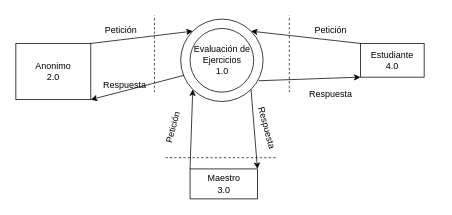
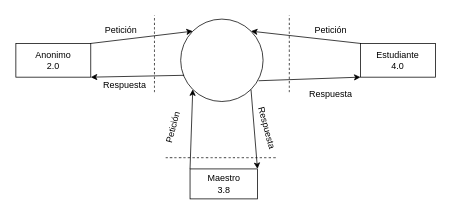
node "Evaluación de Ejercicios 1.0": removed
node "Estudiante 4.0": size 64x34 -> 75x34
node "Anonimo 2.0": size 75x56 -> 75x34
node "Maestro 3.0": label "Maestro 3.0" -> "Maestro 3.8"
